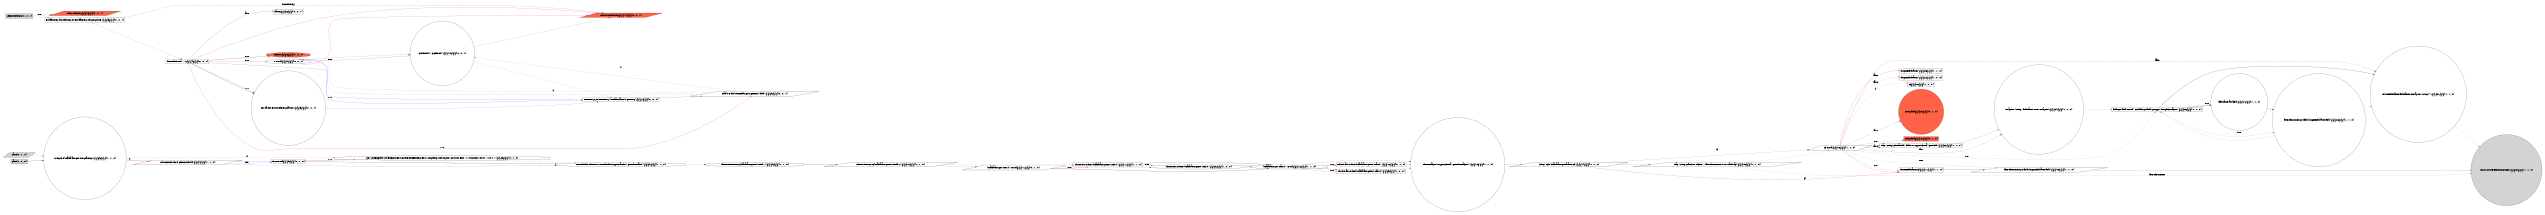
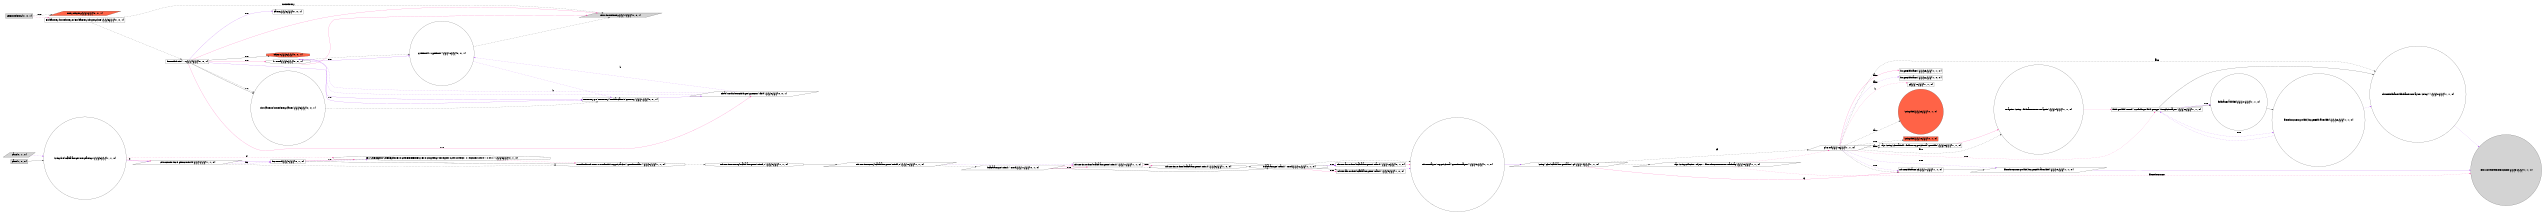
edge "boostFields.size() > 0@@@4@@@['0', '0', '1']" -> "clauses@@@6@@@['0', '0', '1']": label "false" -> "true"
node "return boostedQuery@@@14@@@['0', '0', '1']": fillcolor tomato -> lightgray
